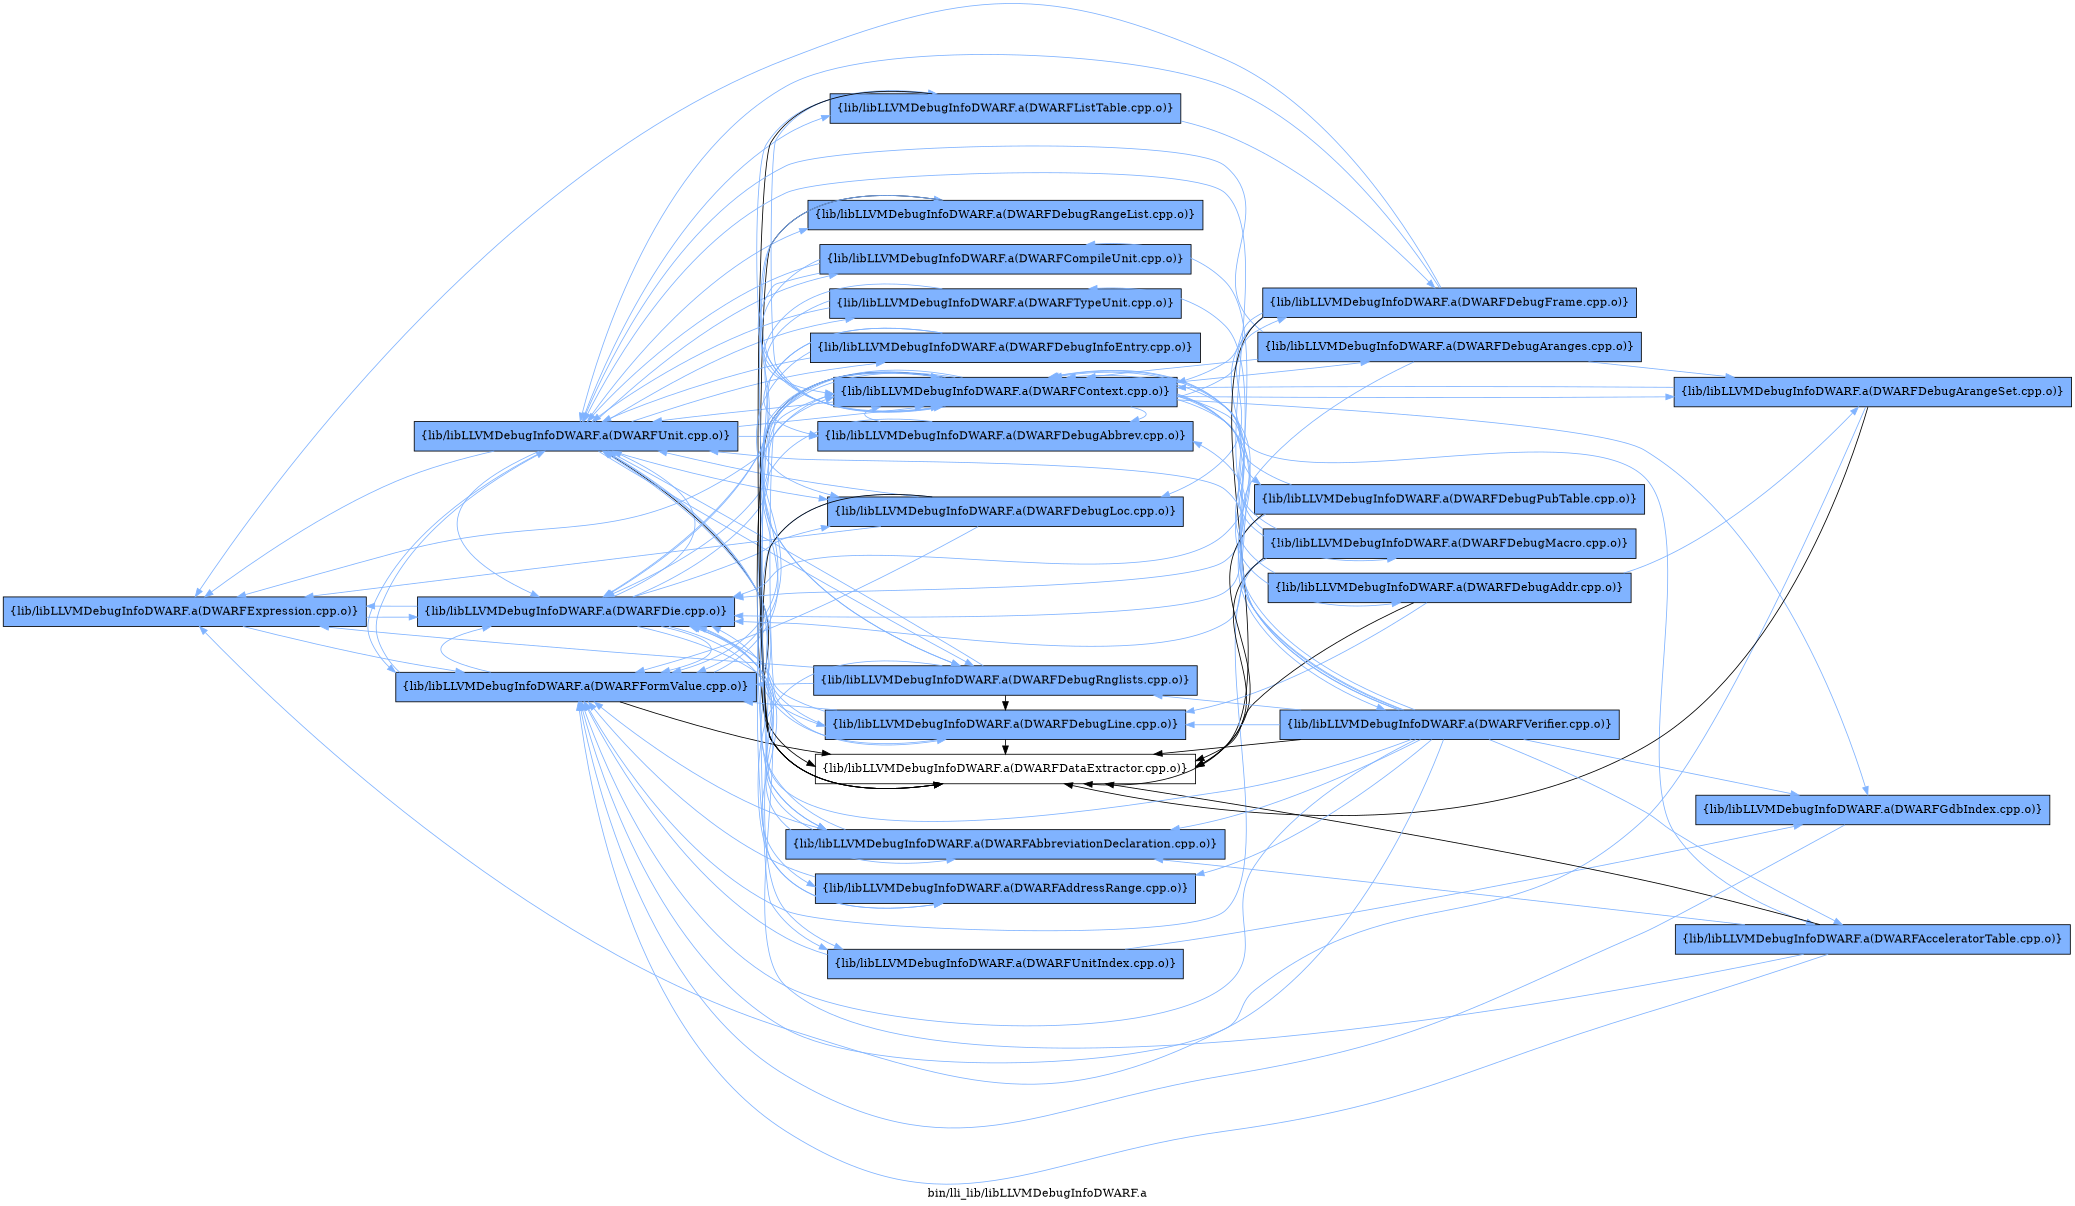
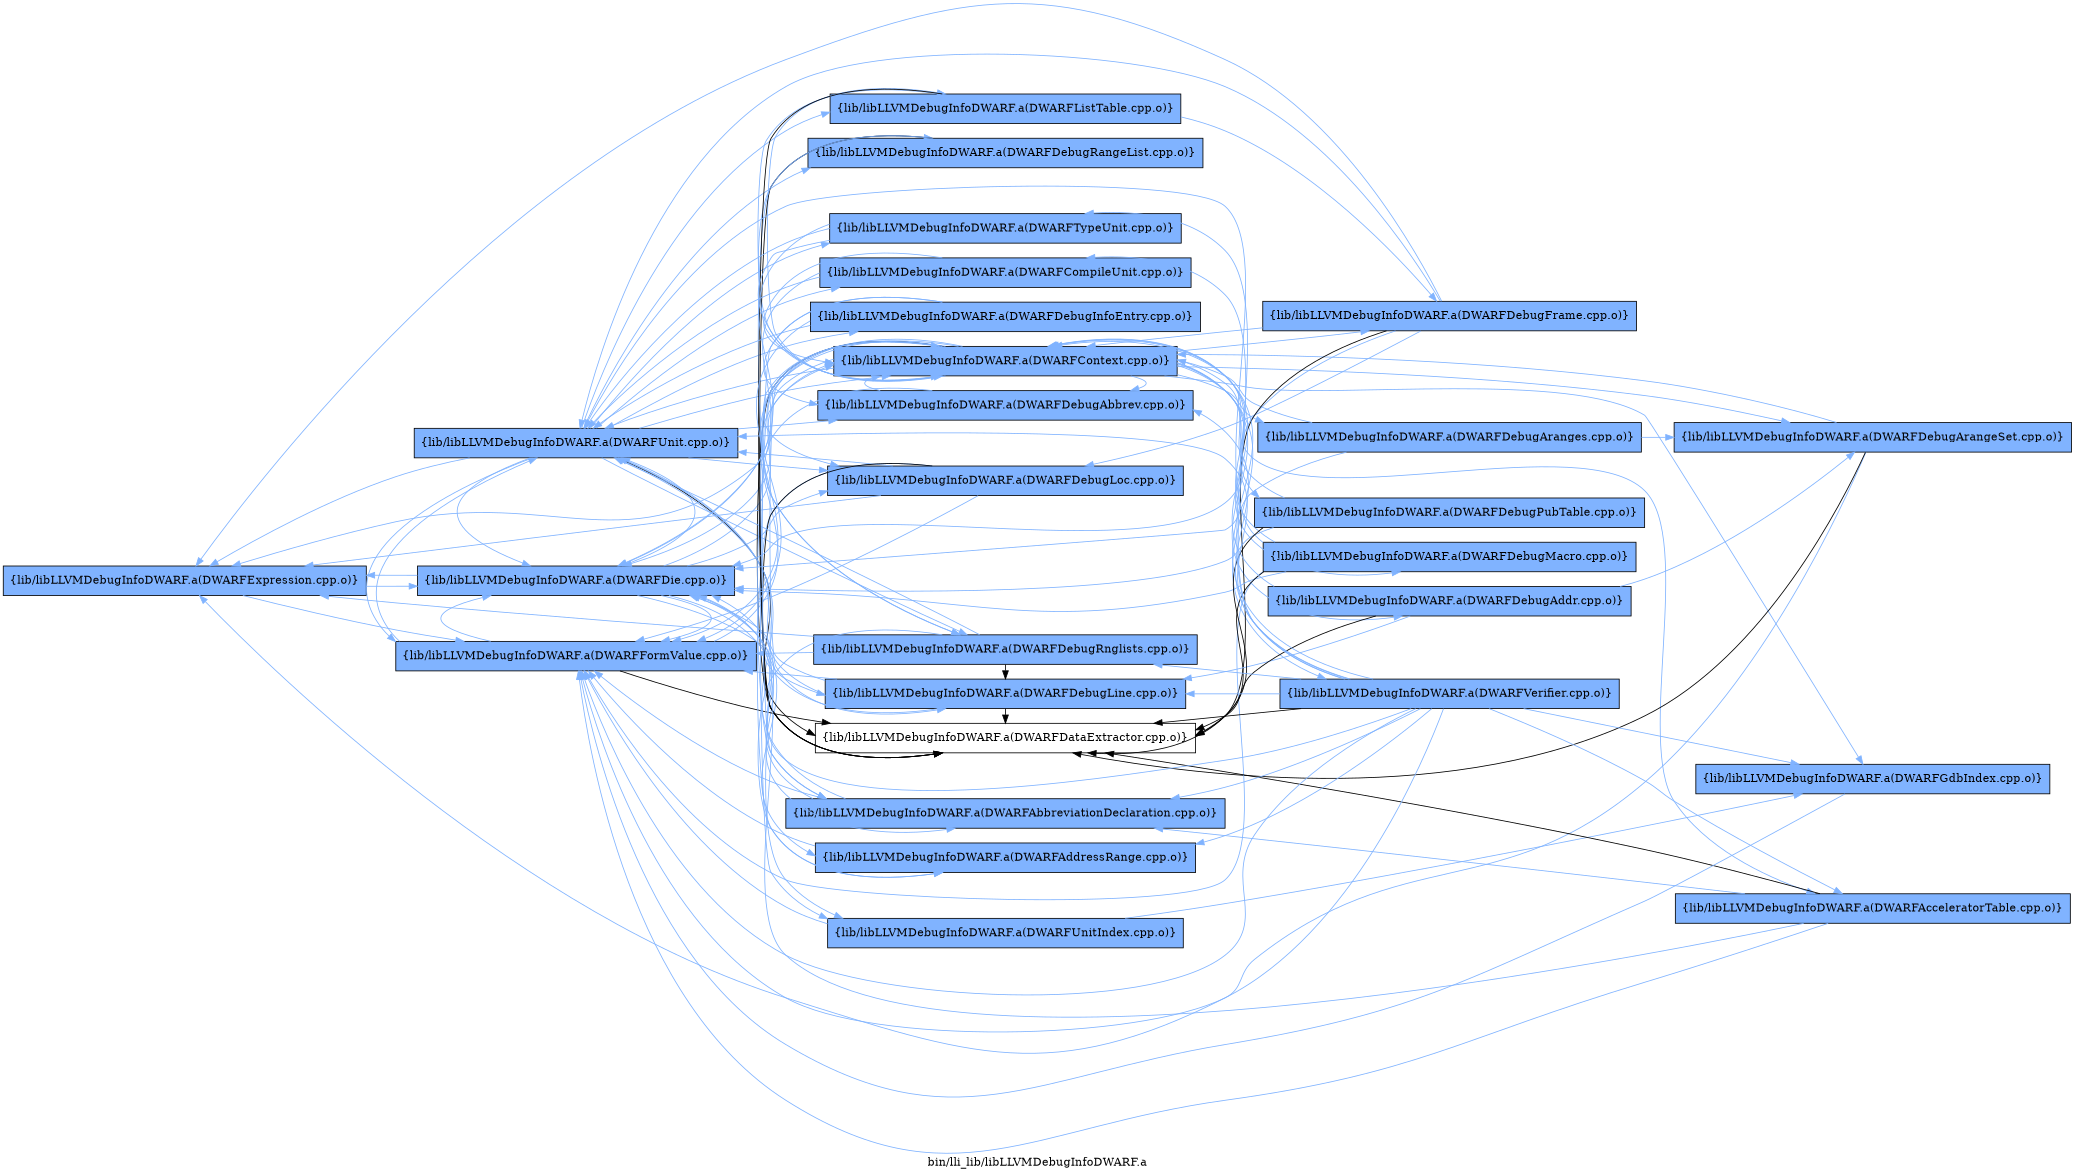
edge "{lib/libLLVMDebugInfoDWARF.a(DWARFDebugAranges.cpp.o)}" -> "{lib/libLLVMDebugInfoDWARF.a(DWARFUnit.cpp.o)}": removed
